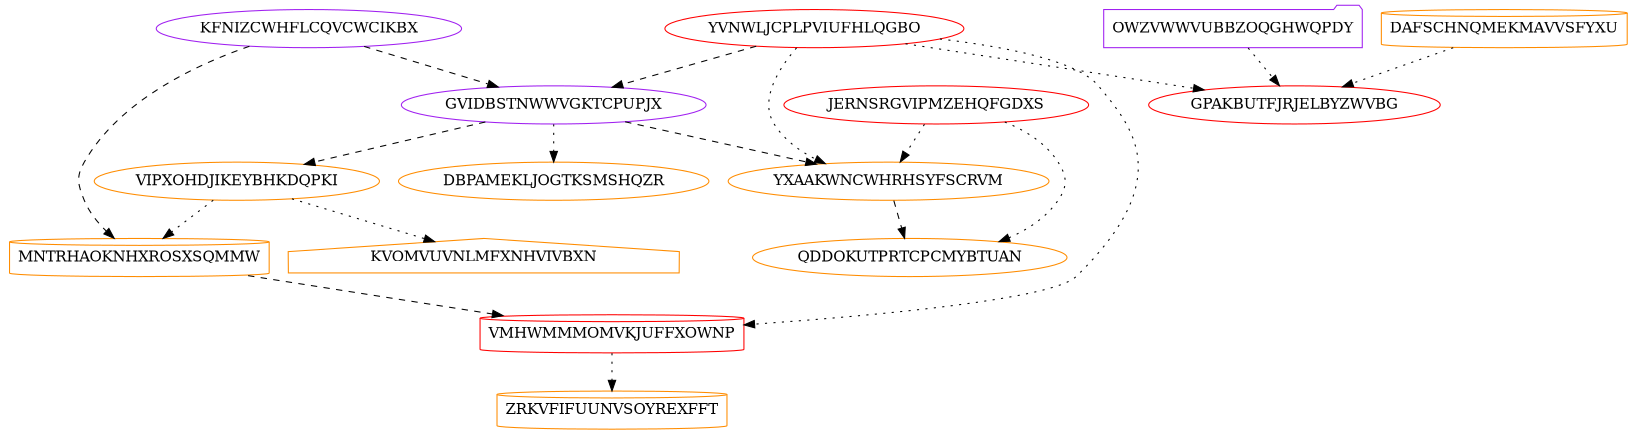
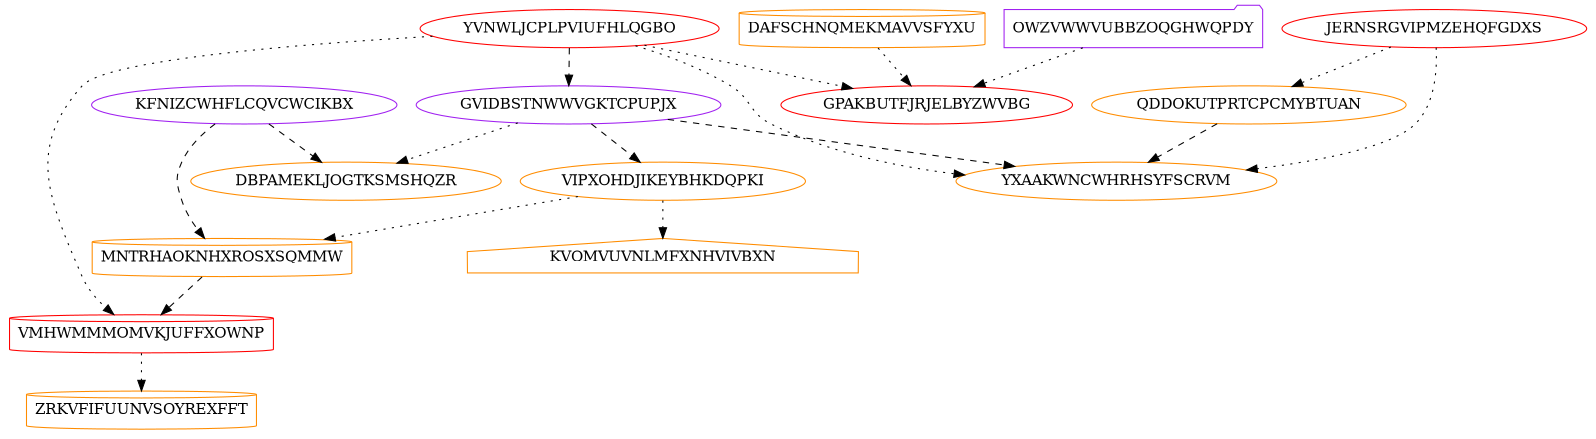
edge "KFNIZCWHFLCQVCWCIKBX" -> "GVIDBSTNWWVGKTCPUPJX": now "KFNIZCWHFLCQVCWCIKBX" -> "DBPAMEKLJOGTKSMSHQZR"
edge "YXAAKWNCWHRHSYFSCRVM" -> "QDDOKUTPRTCPCMYBTUAN": reversed
